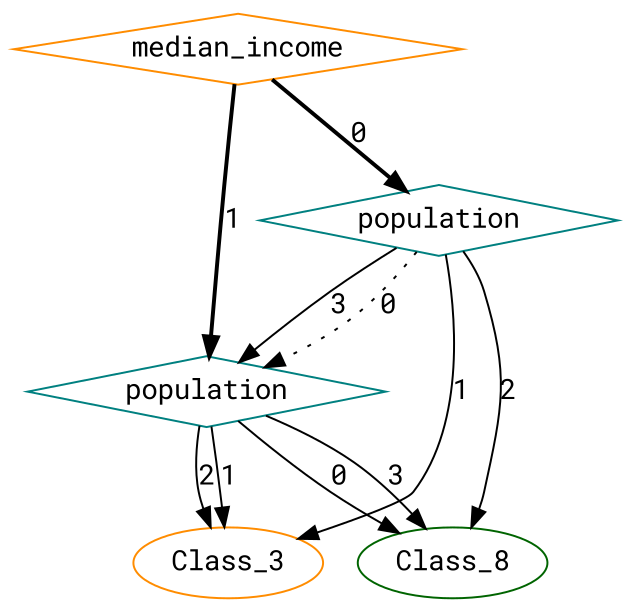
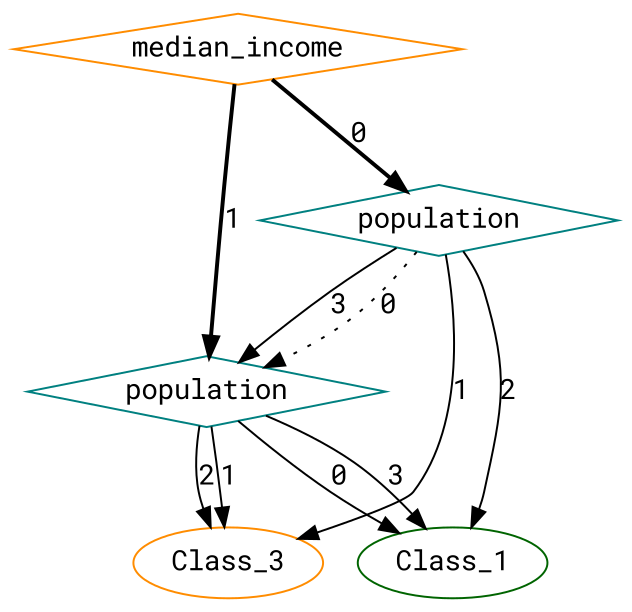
node "Class_8": label "Class_8" -> "Class_1"
